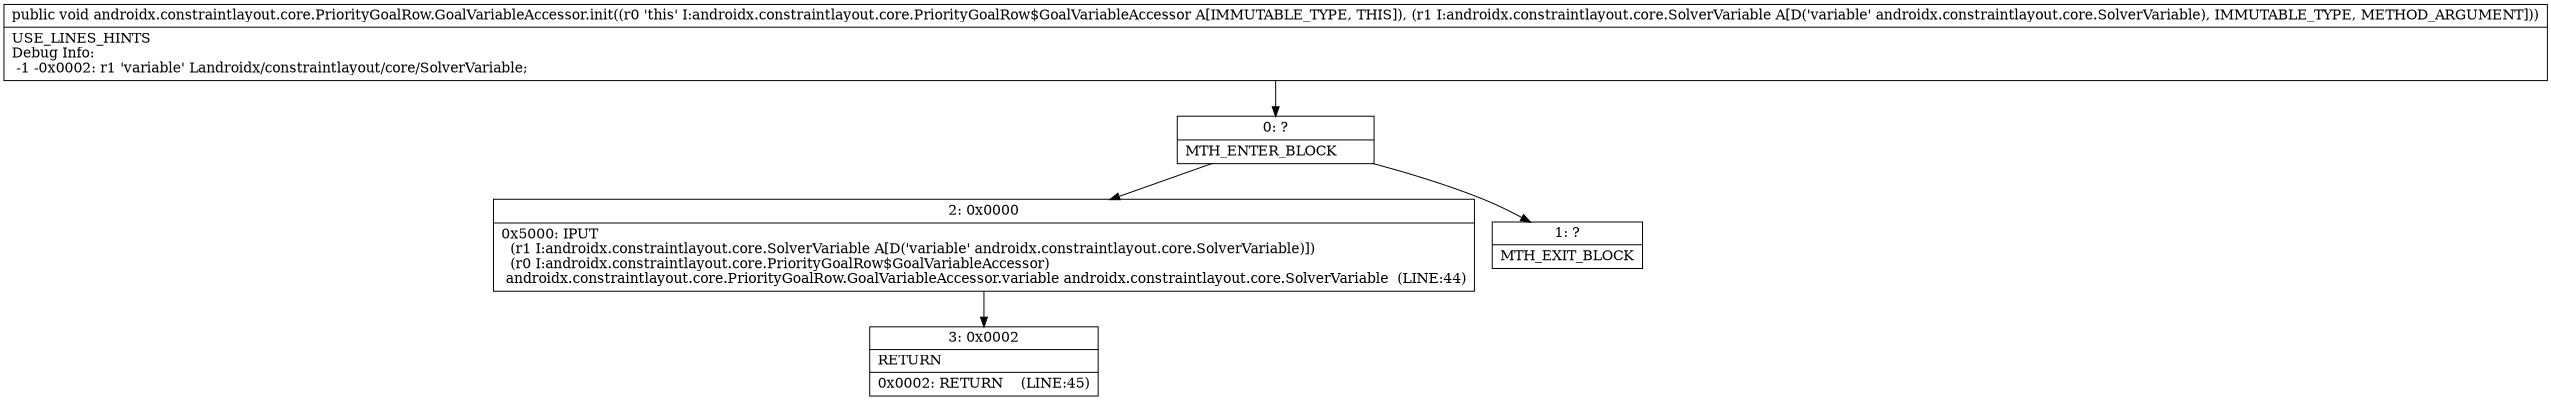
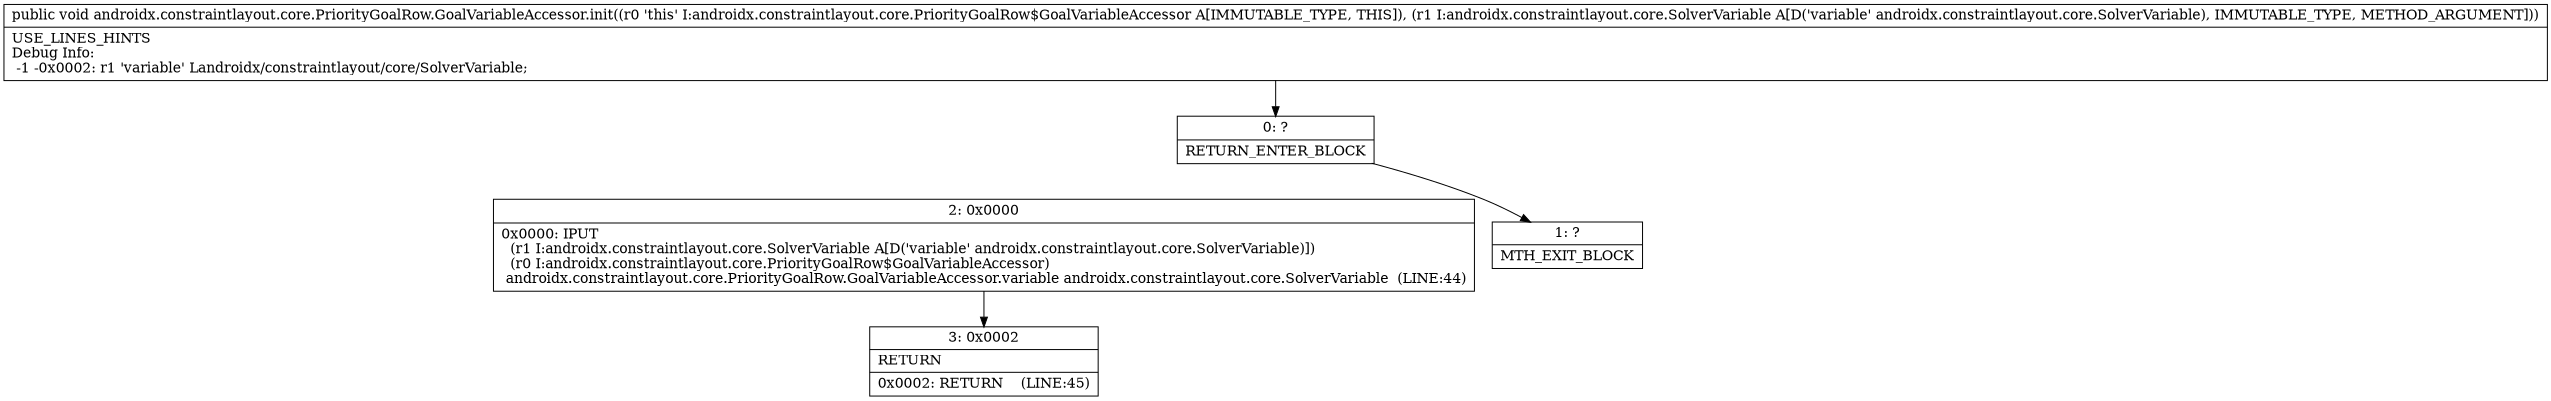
node "0: ?": text "MTH_ENTER_BLOCK" -> "RETURN_ENTER_BLOCK"
edge "0: ?" -> "2: 0x0000": removed
node "2: 0x0000": text "0x5000: IPUT" -> "0x0000: IPUT"
